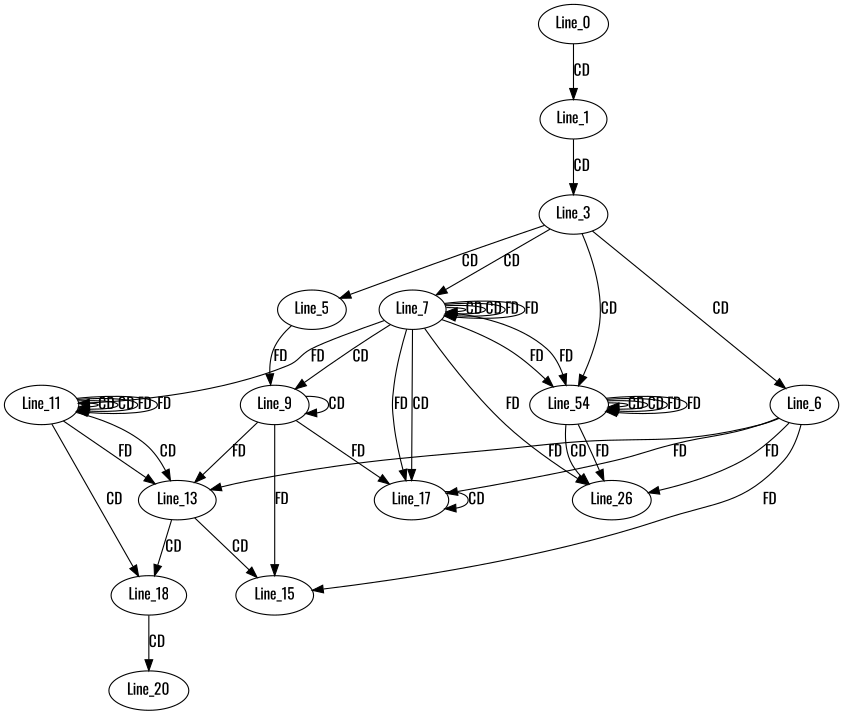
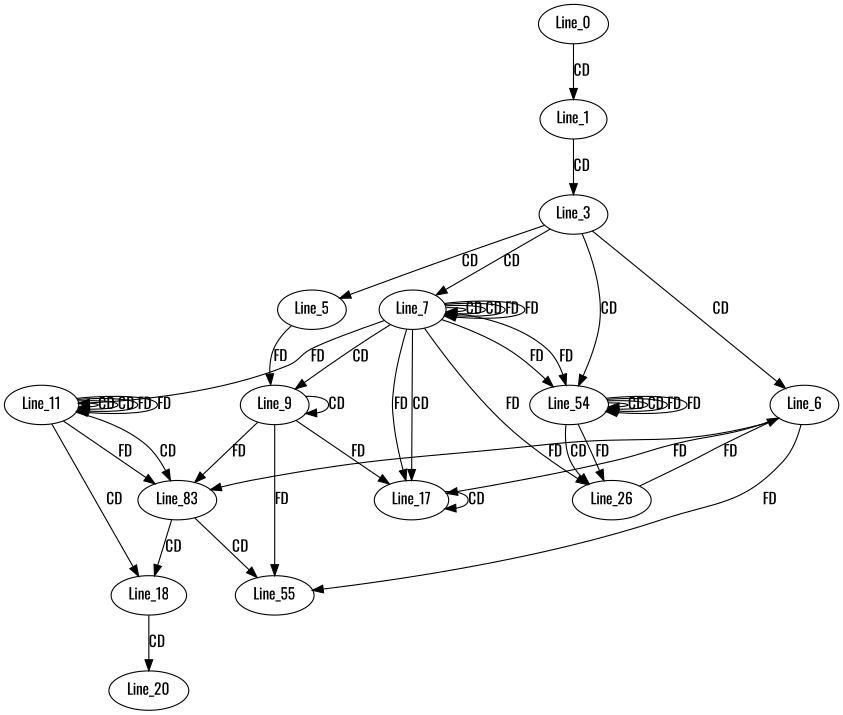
edge "Line_6" -> "Line_26": reversed
node "Line_13": label "Line_13" -> "Line_83"
node "Line_15": label "Line_15" -> "Line_55"
